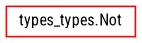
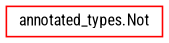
node "types_types.Not": label "types_types.Not" -> "annotated_types.Not"
